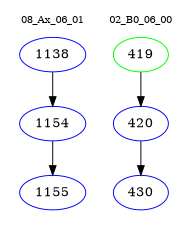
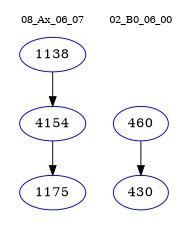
cluster "08_Ax_06_01": label "08_Ax_06_01" -> "08_Ax_06_07"
node "419": removed
node "1154": label "1154" -> "4154"
node "420": label "420" -> "460"
node "1155": label "1155" -> "1175"
